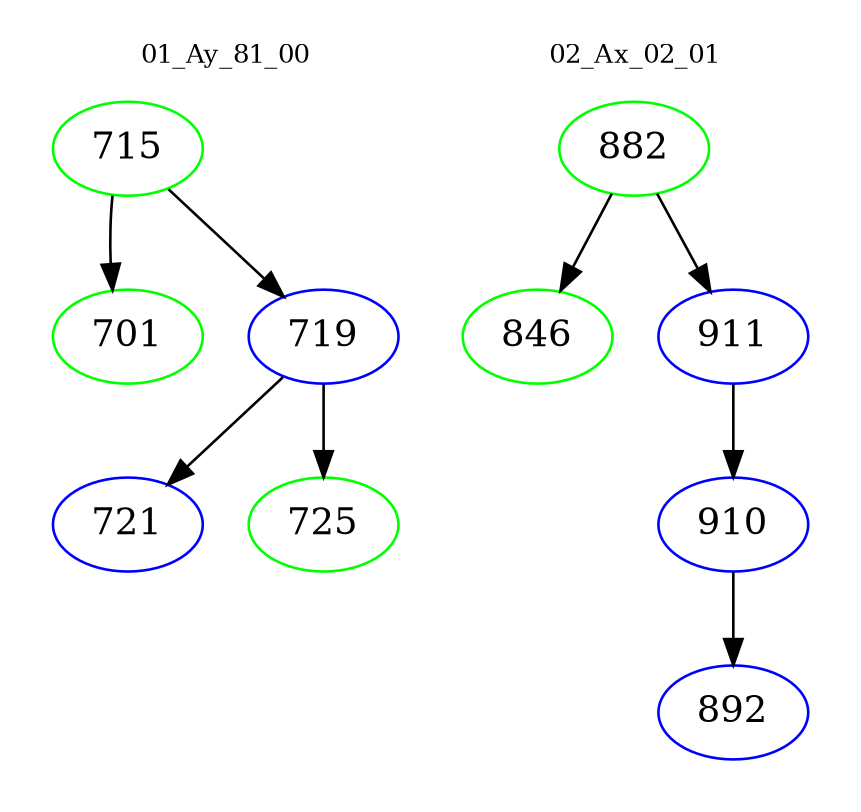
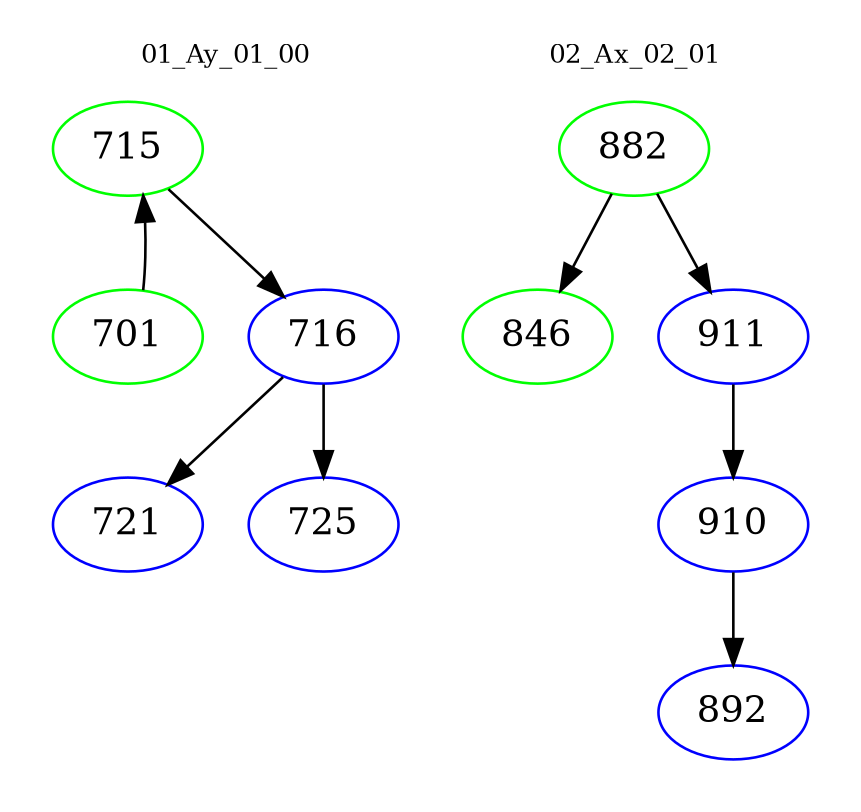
cluster "01_Ay_81_00": label "01_Ay_81_00" -> "01_Ay_01_00"
edge "715" -> "701": reversed
node "719": label "719" -> "716"
node "725": color green -> blue
